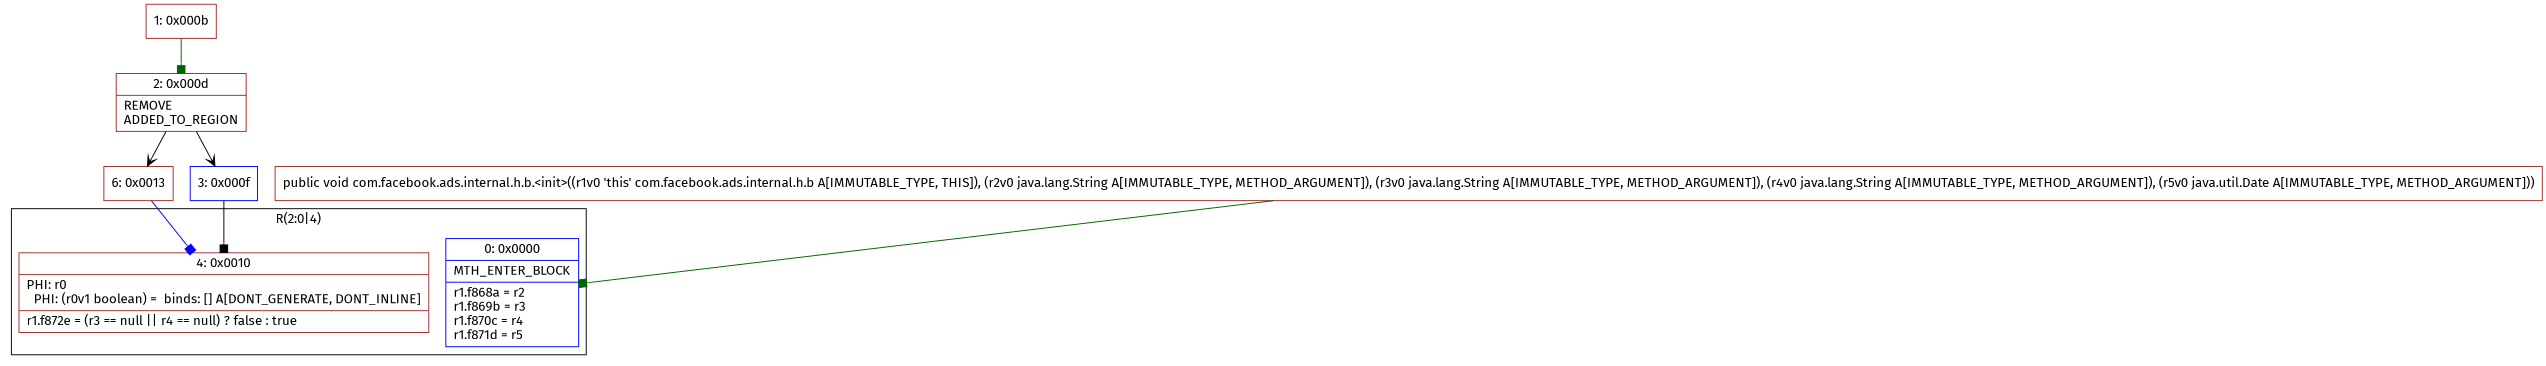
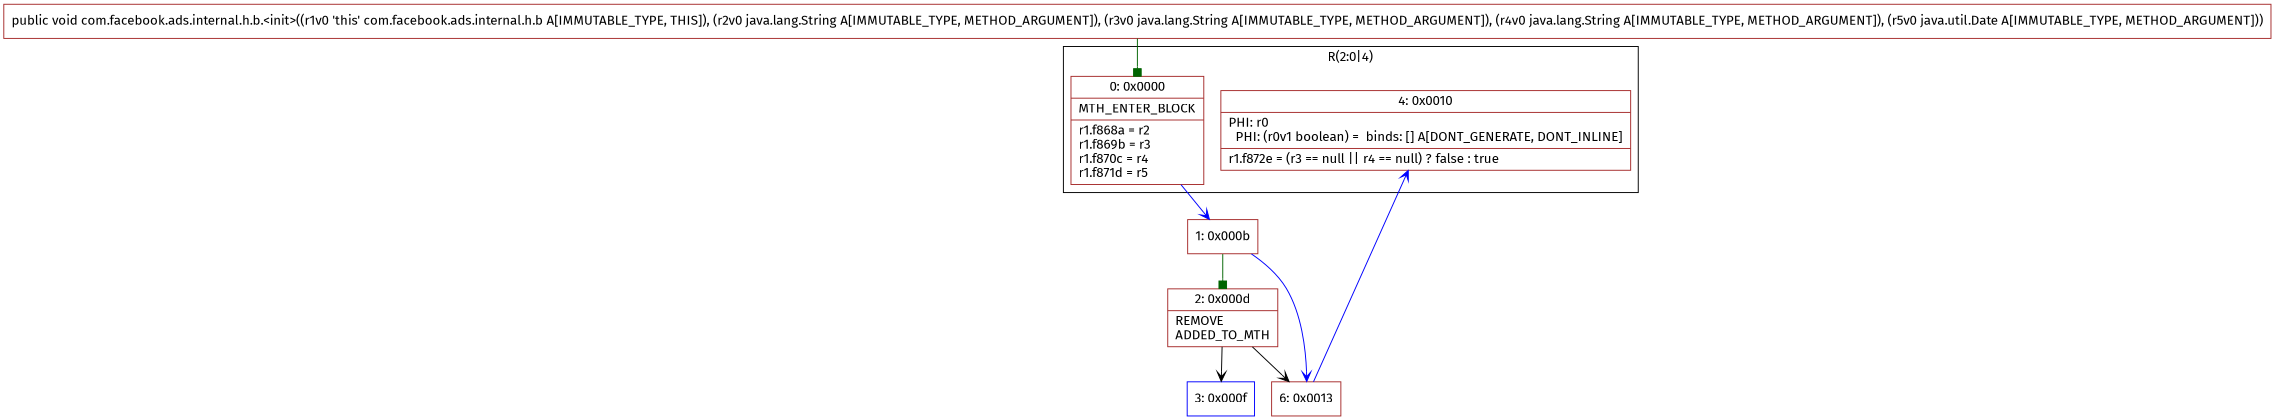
node "2: 0x000d": text "ADDED_TO_REGION" -> "ADDED_TO_MTH"
edge "0: 0x0000" -> "1: 0x000b": added
edge "3: 0x000f" -> "4: 0x0010": removed
edge "6: 0x0013" -> "4: 0x0010": arrowhead box -> vee
node "0: 0x0000": color blue -> brown
edge "1: 0x000b" -> "6: 0x0013": added
